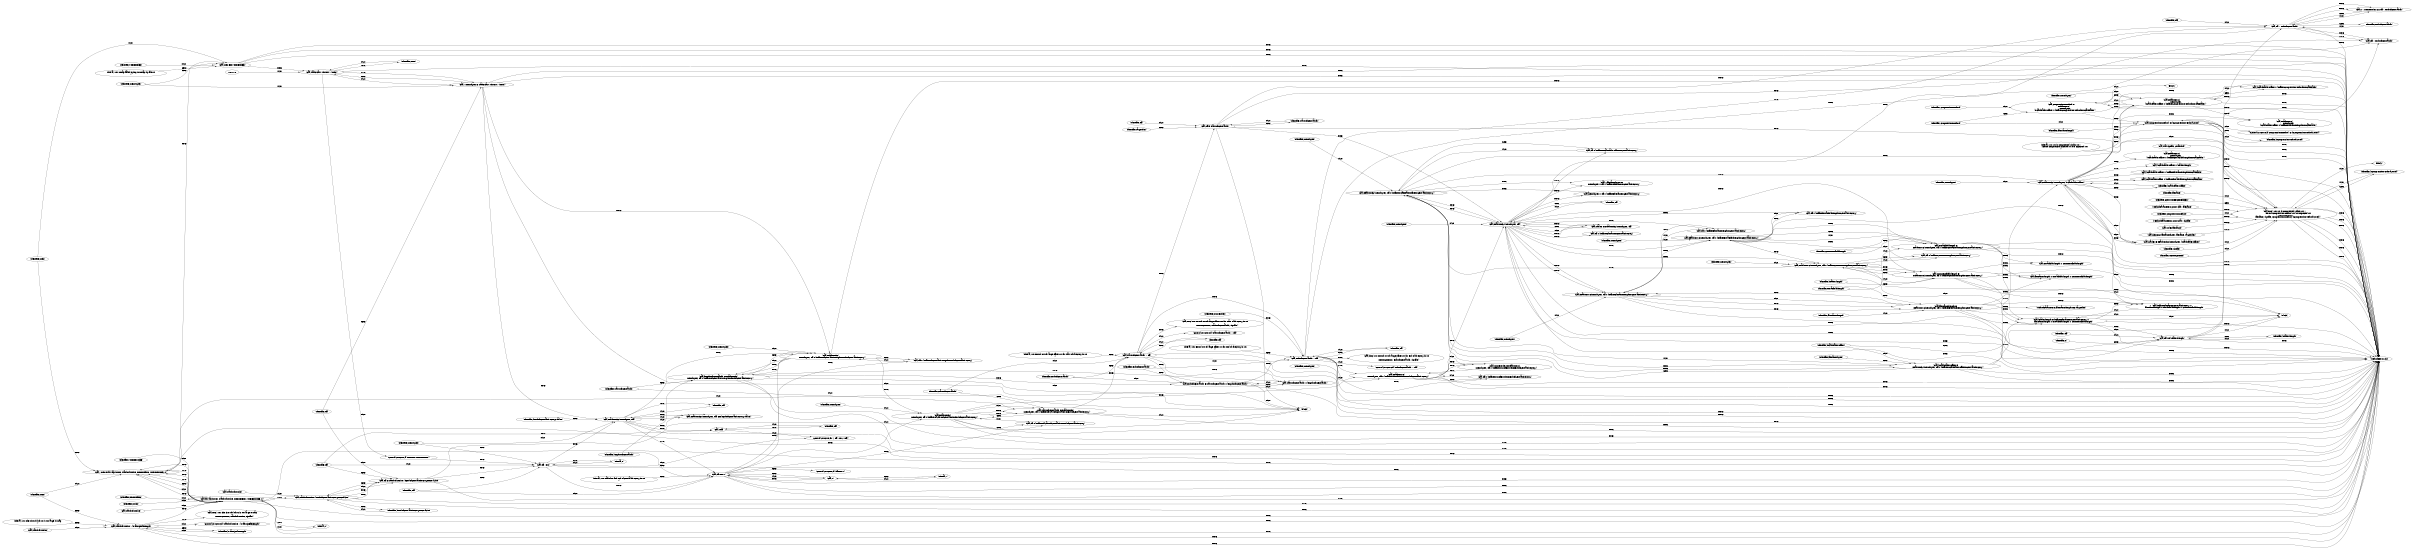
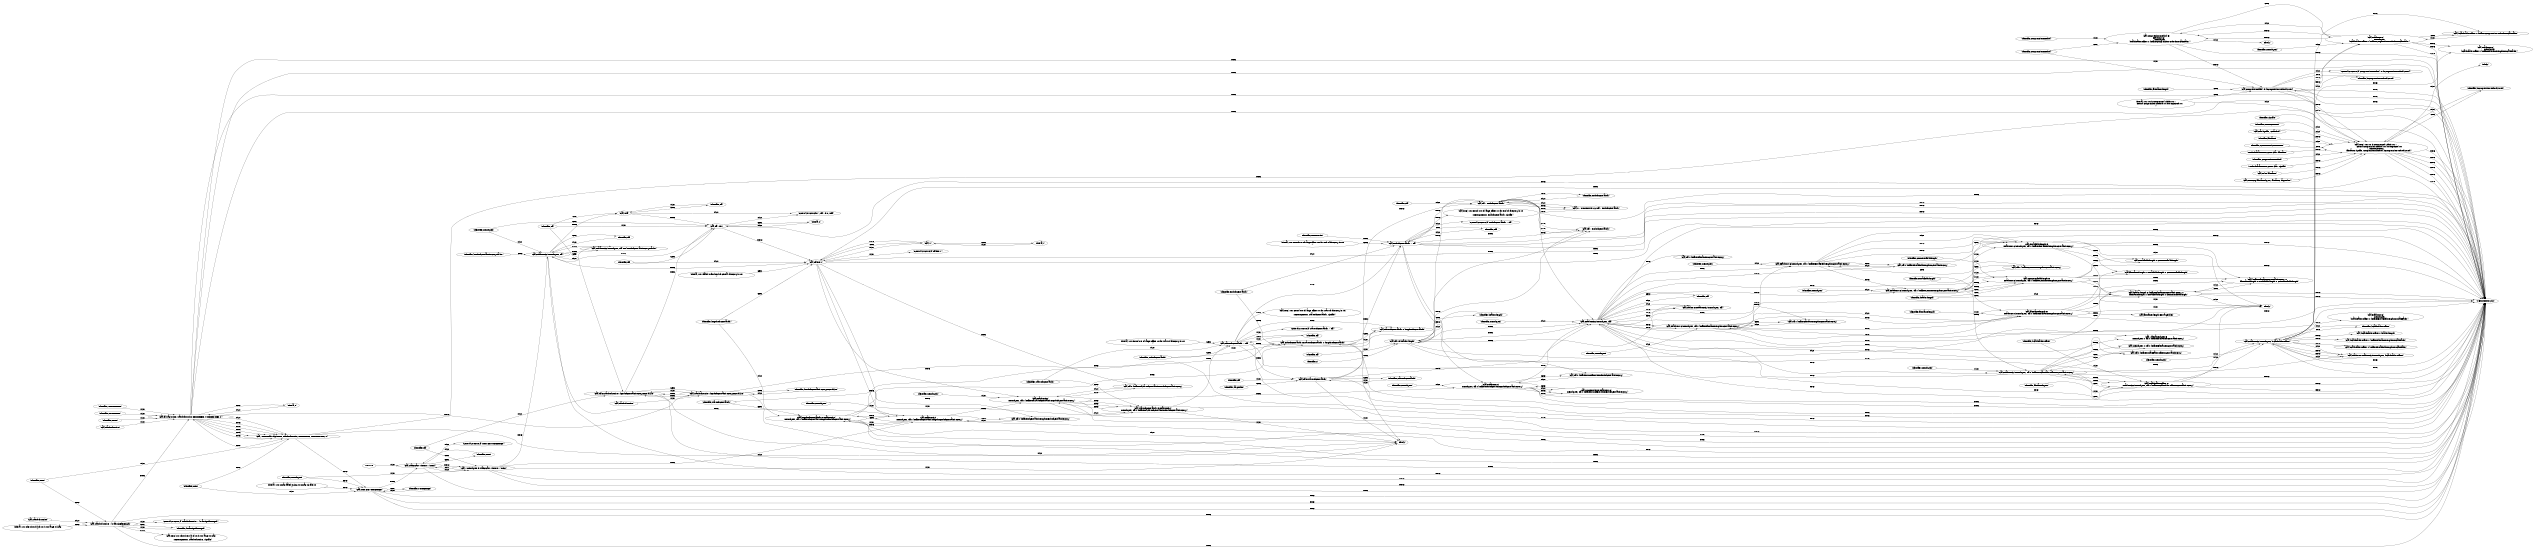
node "(Call,compression_method != kCompressionMethodStored)": label "(Call,compression_method != kCompressionMethodStored)" -> "(Call,compression_field != kCompressionMethodStored)"
node "(MethodParameterIn,file_name_length == target_len)": label "(MethodParameterIn,file_name_length == target_len)" -> "(Call,file_name_length == target_len)"
edge "(Call,off += header_length)" -> "(MethodReturn,int)": now "(Call,off += header_length)" -> "(Call,marker = ReadUInt32(mem_bytes, local_header_offset))"
edge "(ControlStructure,if (mem == MAP_FAILED))" -> "(Call,off >= 0)": now "(Call,--off)" -> "(Call,off >= 0)"
edge "(Call,off == -1)" -> "(ControlStructure,if (off == -1))": label "CFG: " -> "AST: "
edge "(Call,mem == MAP_FAILED)" -> "(Identifier,MAP_FAILED)": added, label "CFG:"
